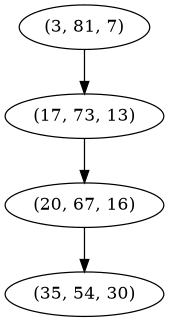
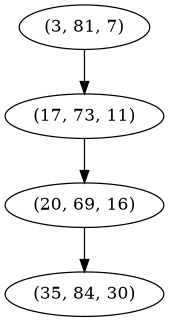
node "(17, 73, 13)": label "(17, 73, 13)" -> "(17, 73, 11)"
node "(20, 67, 16)": label "(20, 67, 16)" -> "(20, 69, 16)"
node "(35, 54, 30)": label "(35, 54, 30)" -> "(35, 84, 30)"
